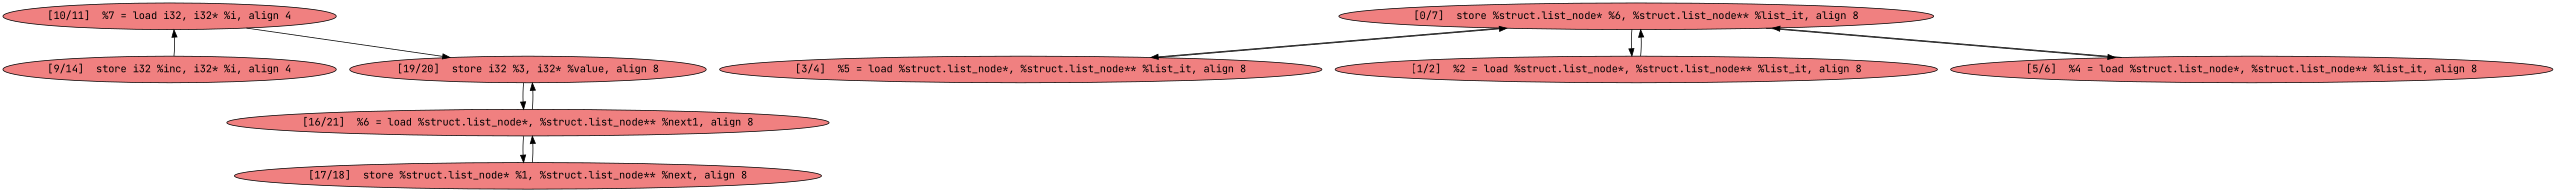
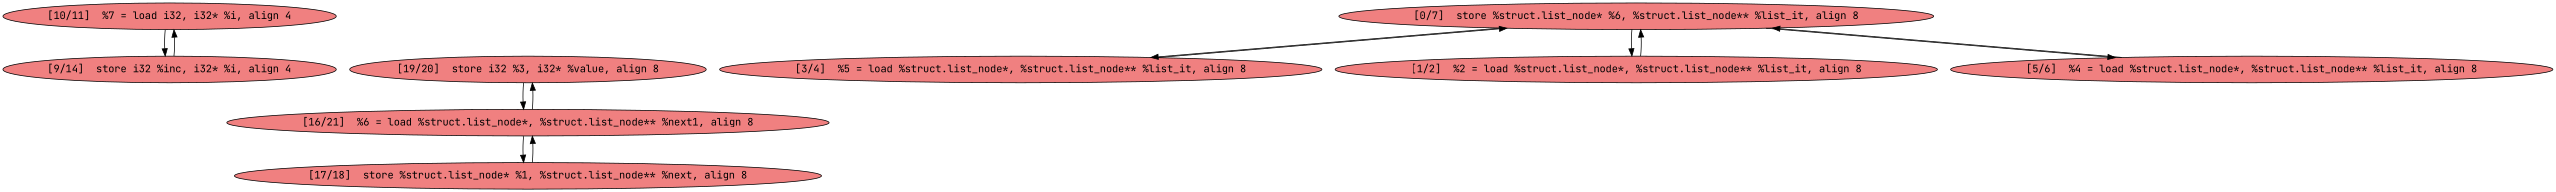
edge "[10/11]  %7 = load i32, i32* %i, align 4" -> "[19/20]  store i32 %3, i32* %value, align 8": now "[10/11]  %7 = load i32, i32* %i, align 4" -> "[9/14]  store i32 %inc, i32* %i, align 4"
